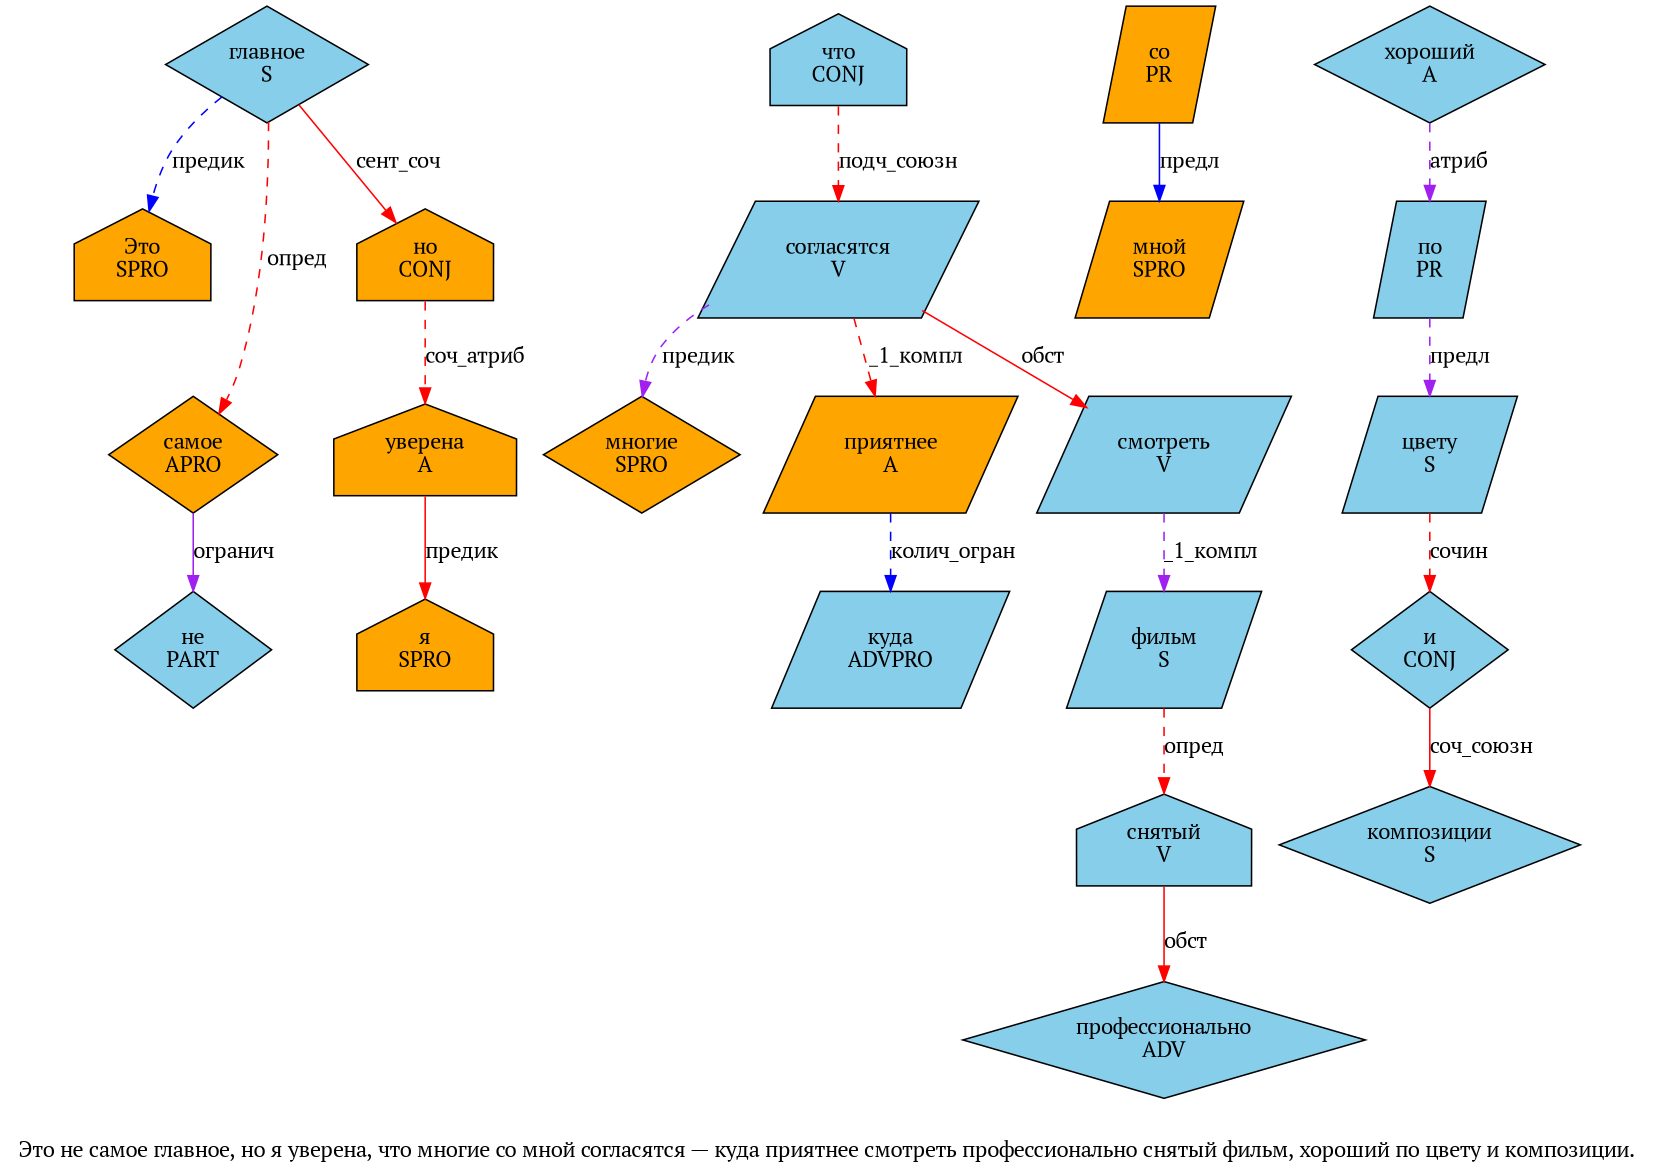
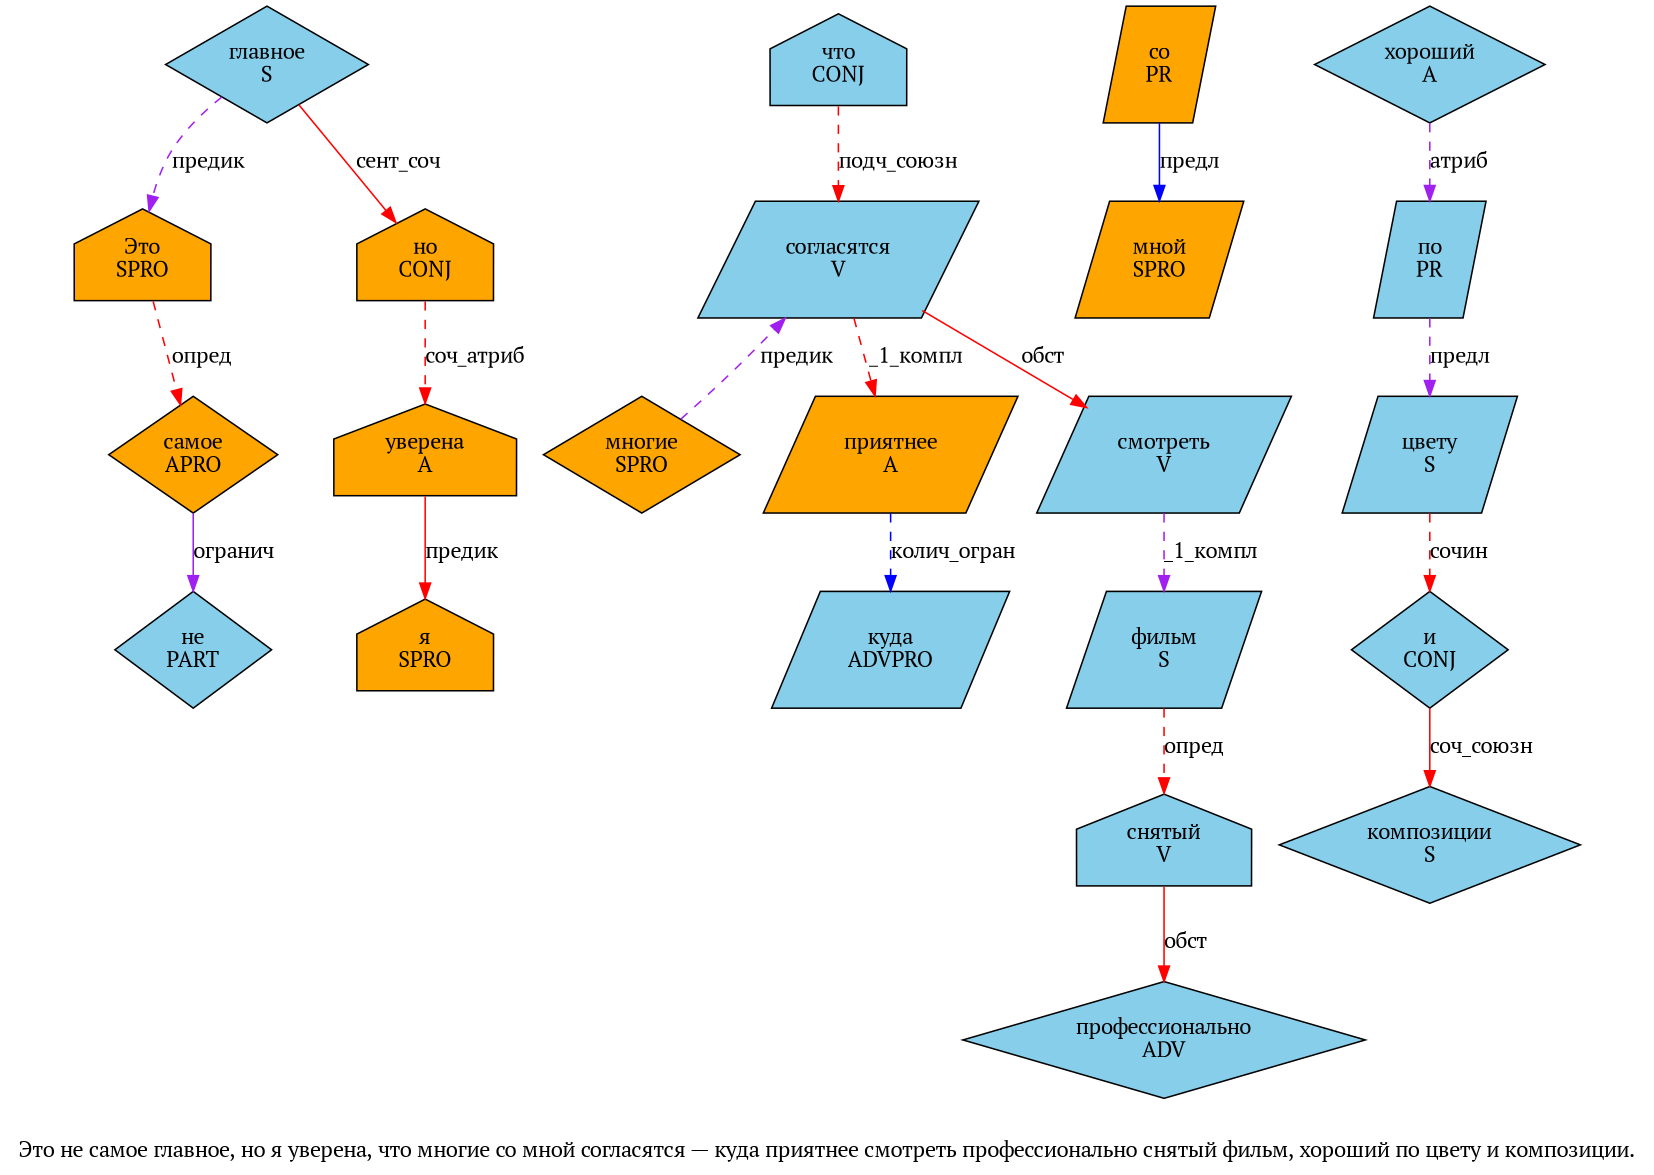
edge "главное S" -> "Это SPRO": color blue -> purple
edge "главное S" -> "самое APRO": now "Это SPRO" -> "самое APRO"
edge "согласятся V" -> "многие SPRO": reversed
